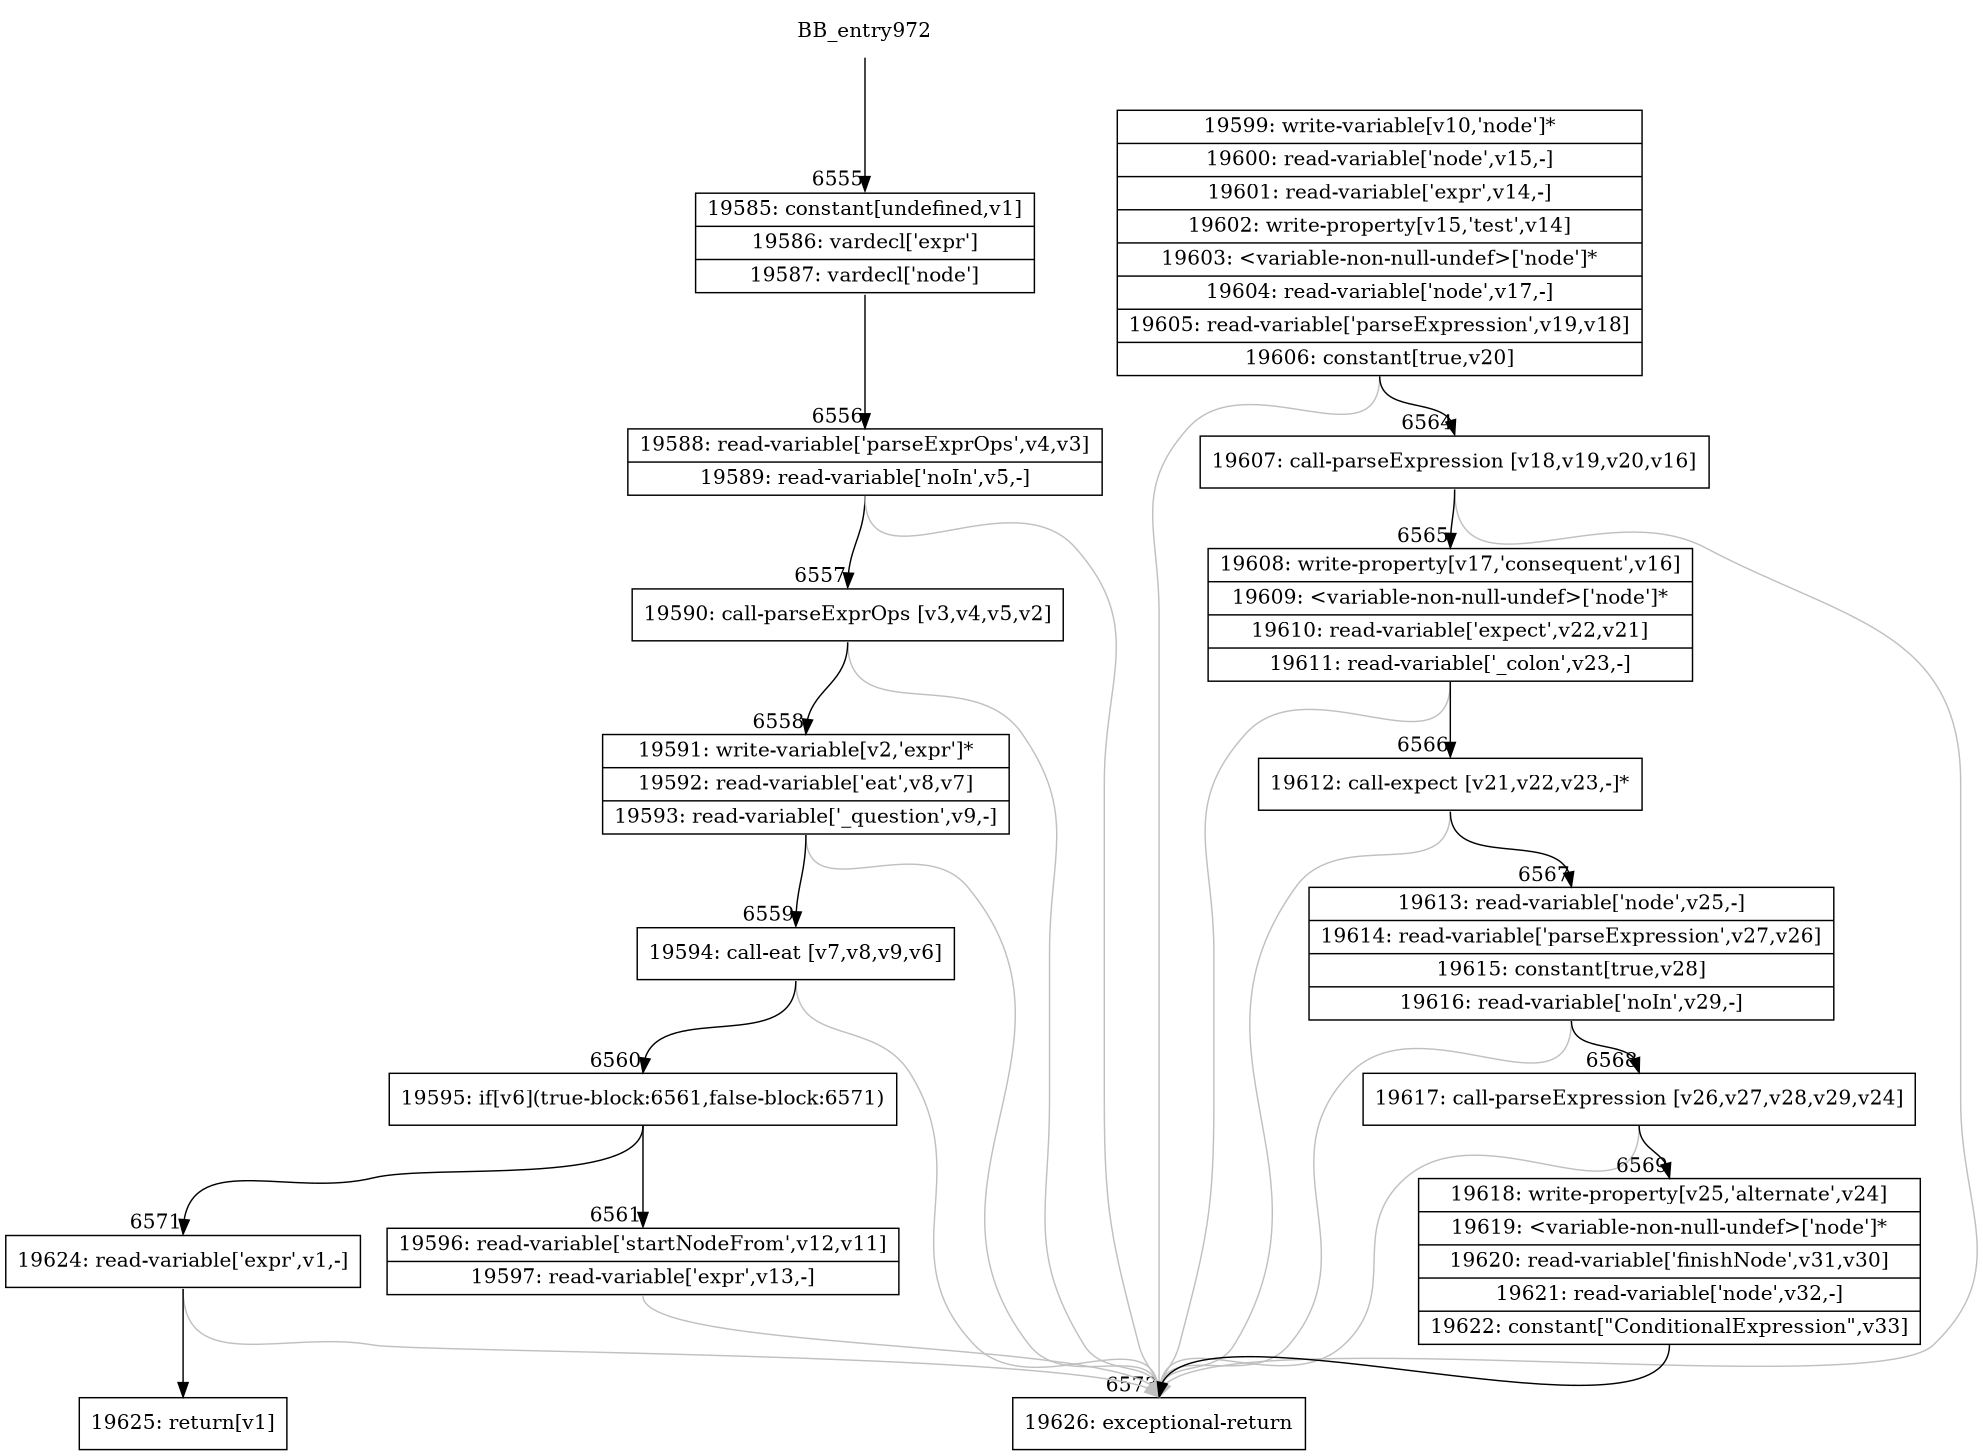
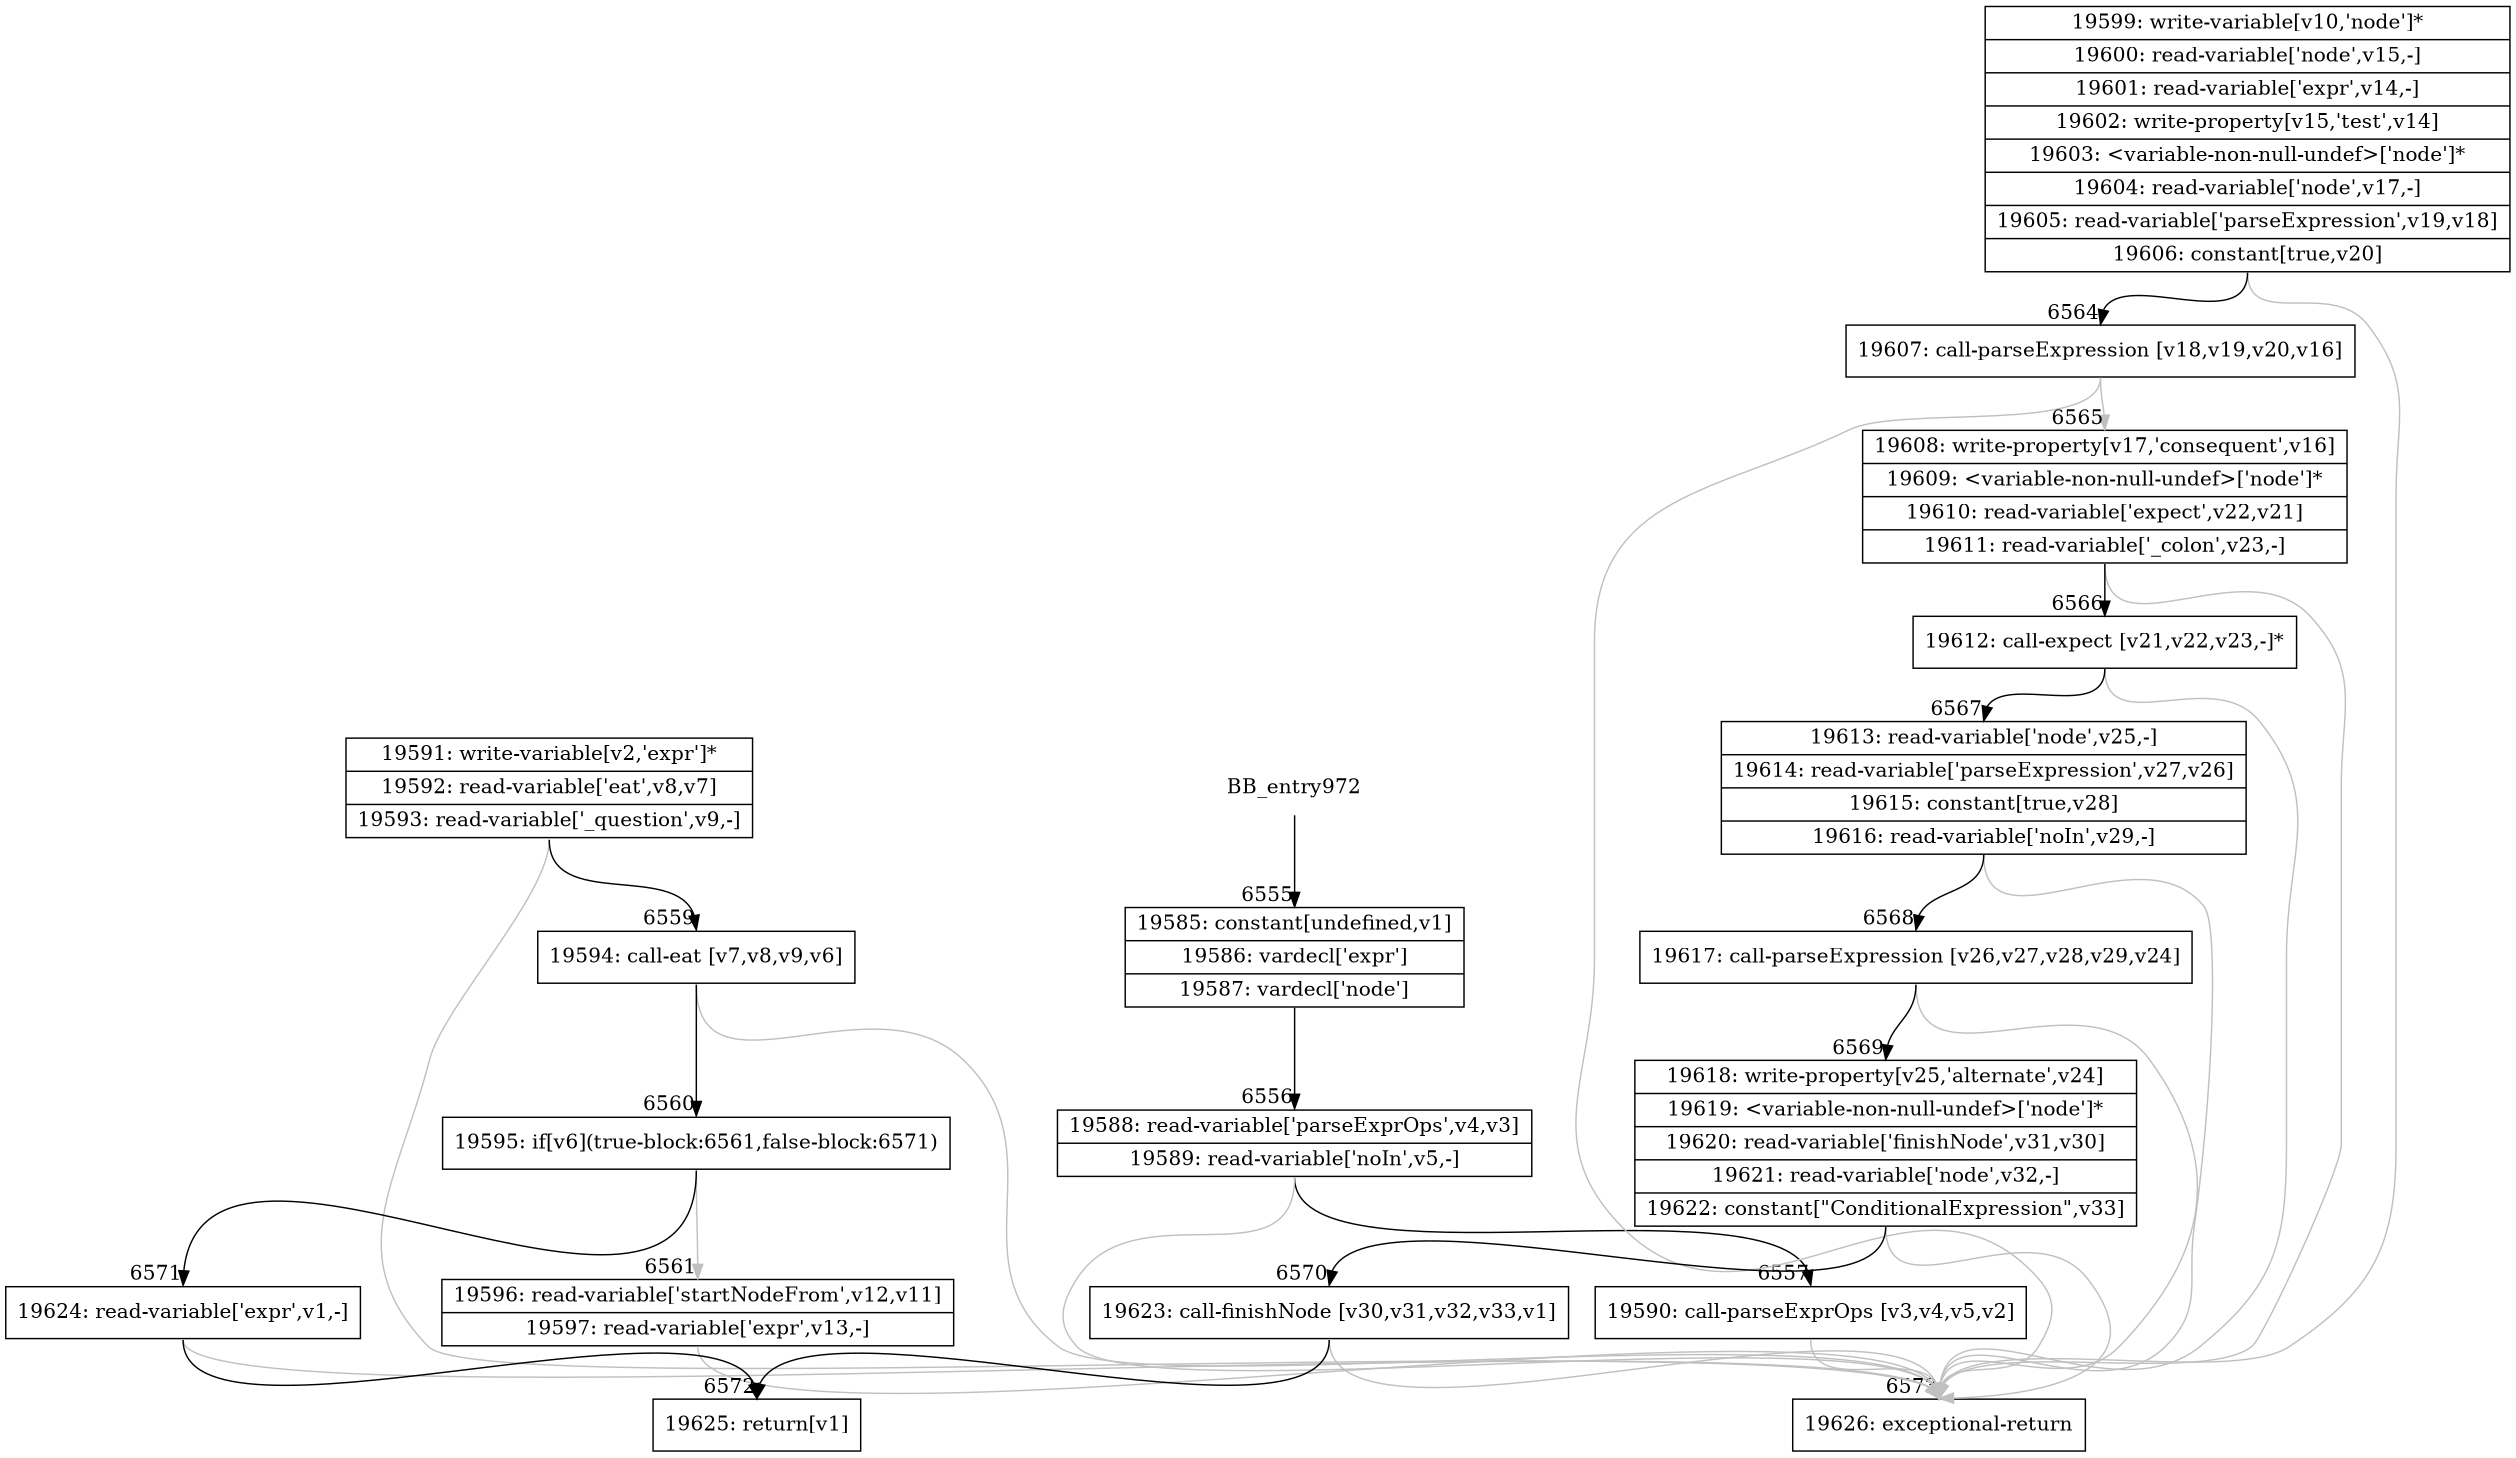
edge "19607: call-parseExpression [v18,v19,v20,v16]" -> "19608: write-property[v17,'consequent',v16]": color black -> gray
edge "19590: call-parseExprOps [v3,v4,v5,v2]" -> "19591: write-variable[v2,'expr']*": removed
edge "19595: if[v6](true-block:6561,false-block:6571)" -> "19596: read-variable['startNodeFrom',v12,v11]": color black -> gray
node "19623: call-finishNode [v30,v31,v32,v33,v1]": added
edge "19618: write-property[v25,'alternate',v24]" -> "19626: exceptional-return": color black -> gray
